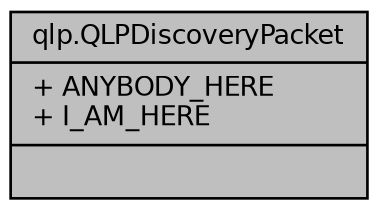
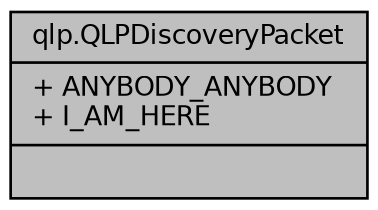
node "qlp.QLPDiscoveryPacket": text "+ ANYBODY_HERE" -> "+ ANYBODY_ANYBODY"
